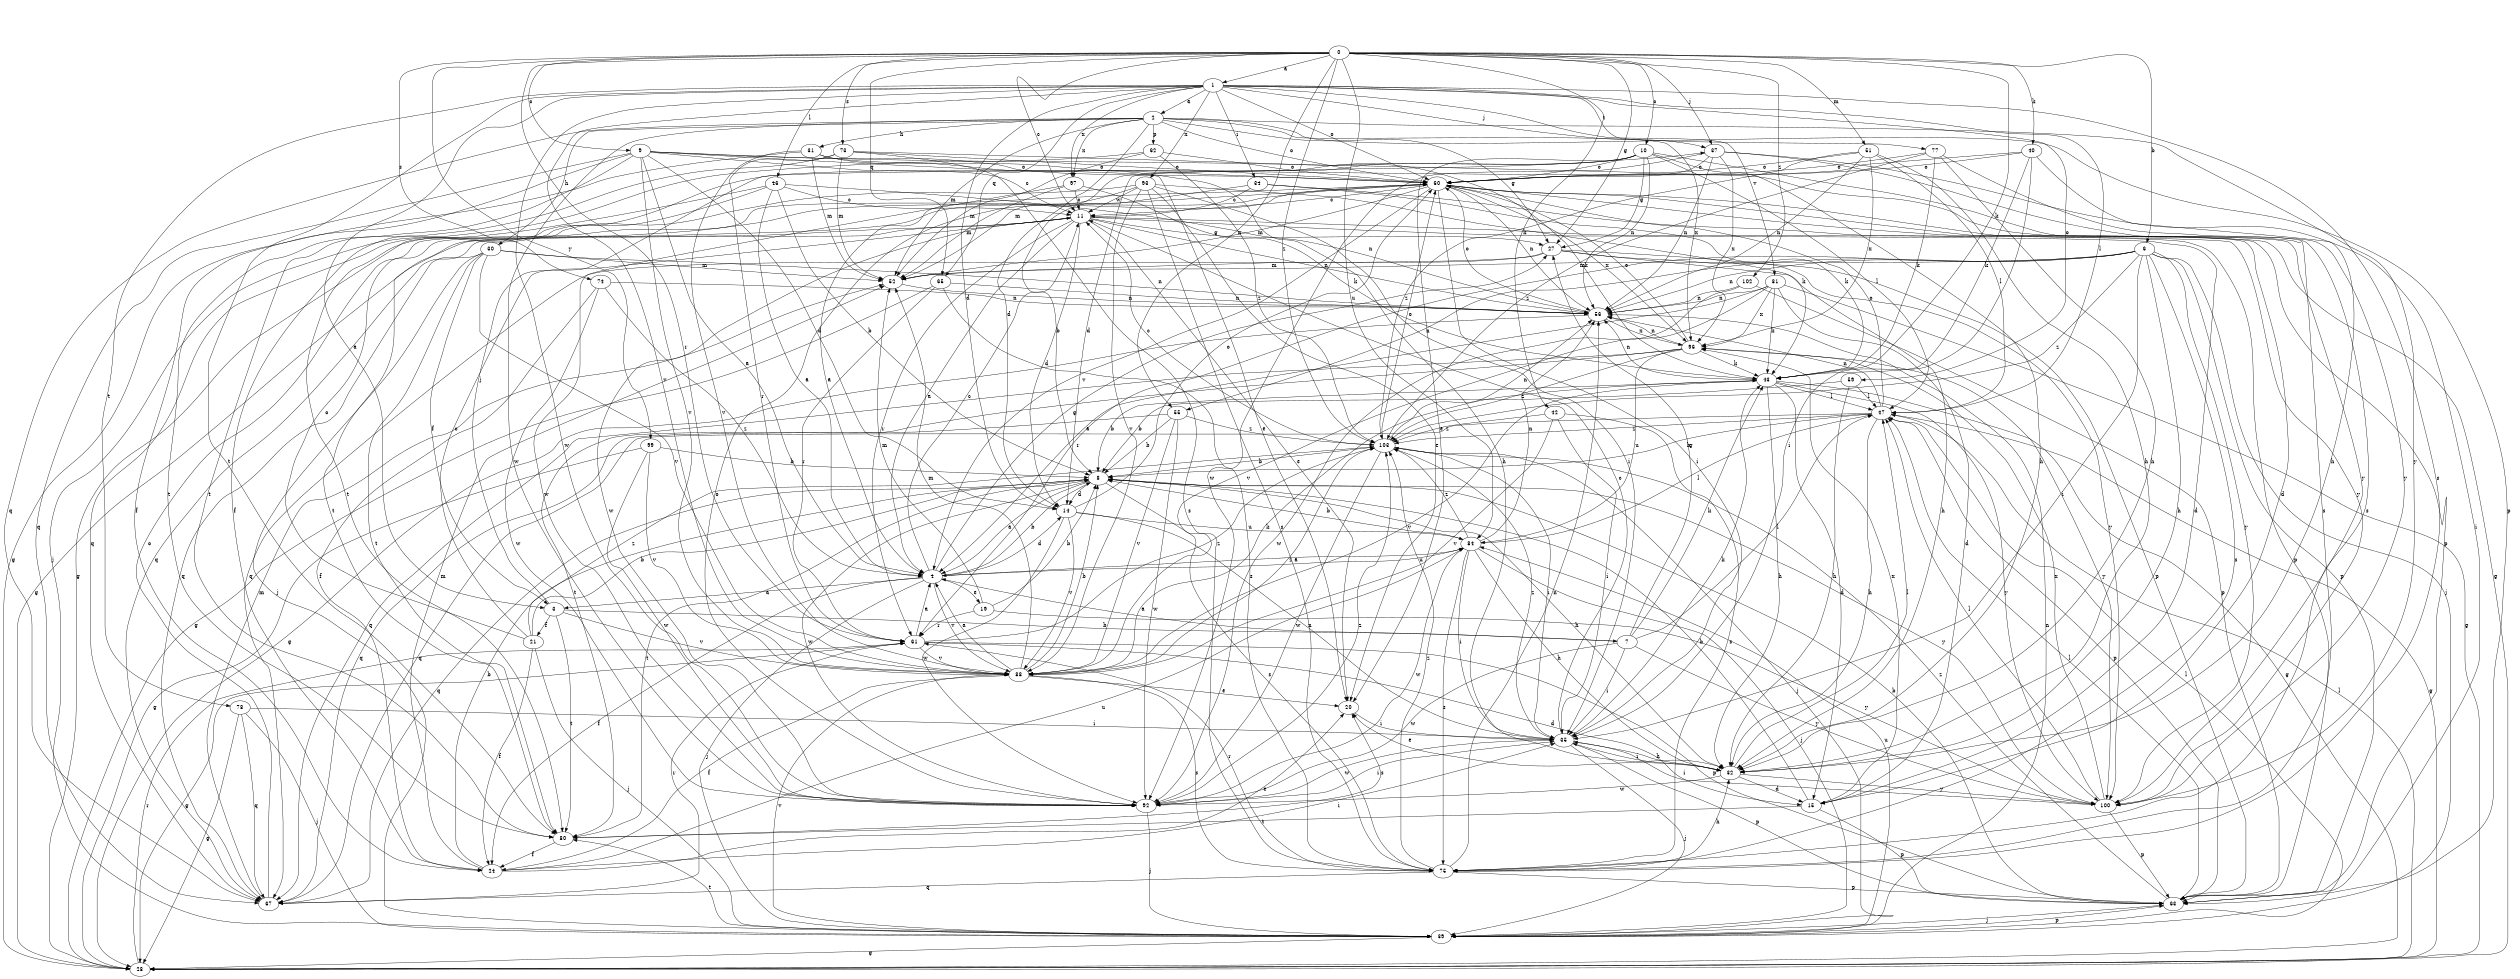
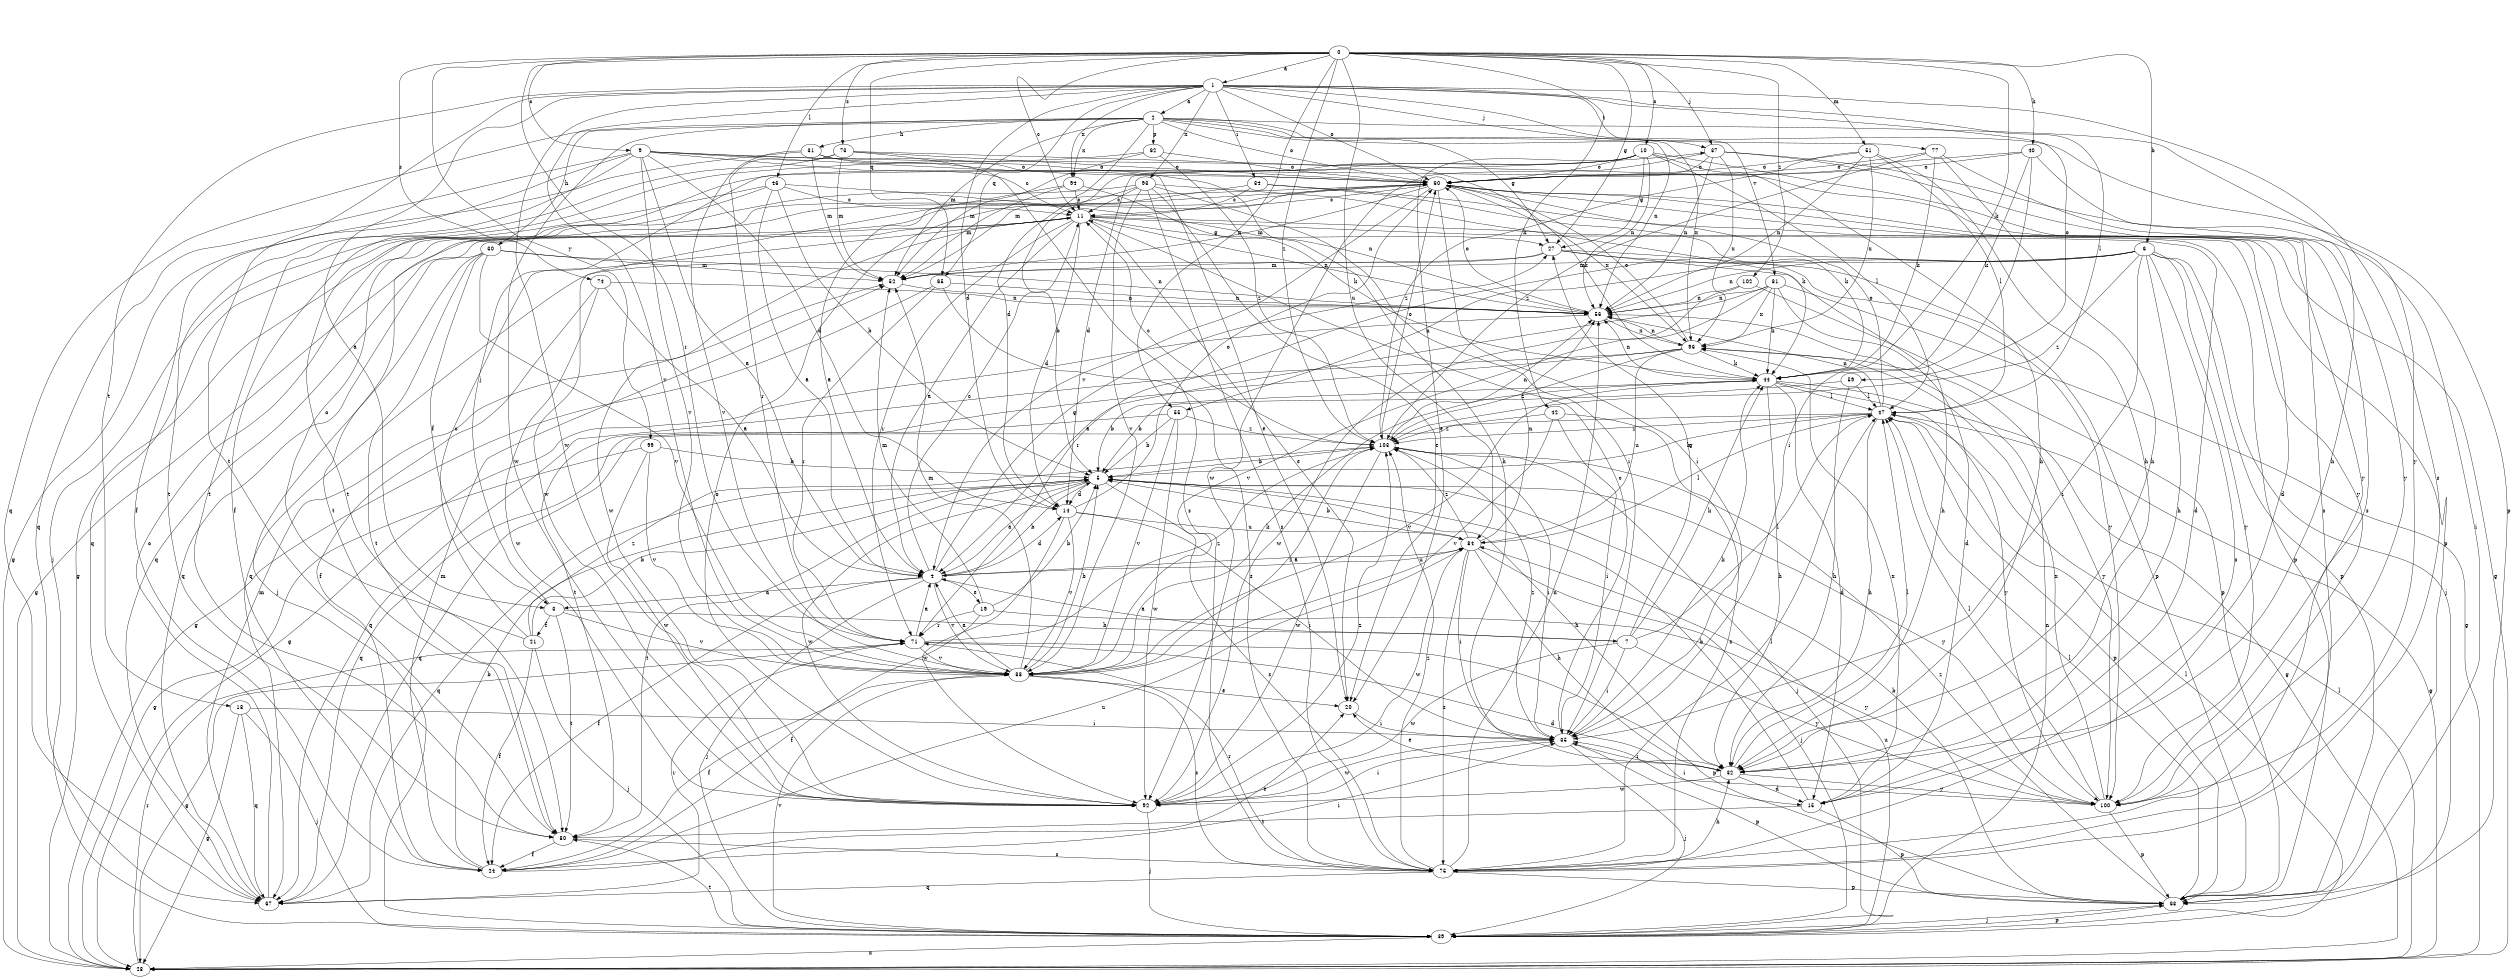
node "97": label "97" -> "94"
edge "93" -> "11": label "w" -> "c"
edge "60" -> "56": now "2" -> "56"
node "43": label "43" -> "44"
edge "74" -> "4": label "z" -> "a"
node "8": label "8" -> "5"
edge "14" -> "35": label "n" -> "i"
node "61": label "61" -> "71"
edge "75" -> "47": added, label "l"
node "78": label "78" -> "18"
edge "35" -> "32": removed, label "h"
edge "19" -> "24": added, label "f"
edge "80" -> "20": now "80" -> "75"
edge "39" -> "28": label "g" -> "x"
